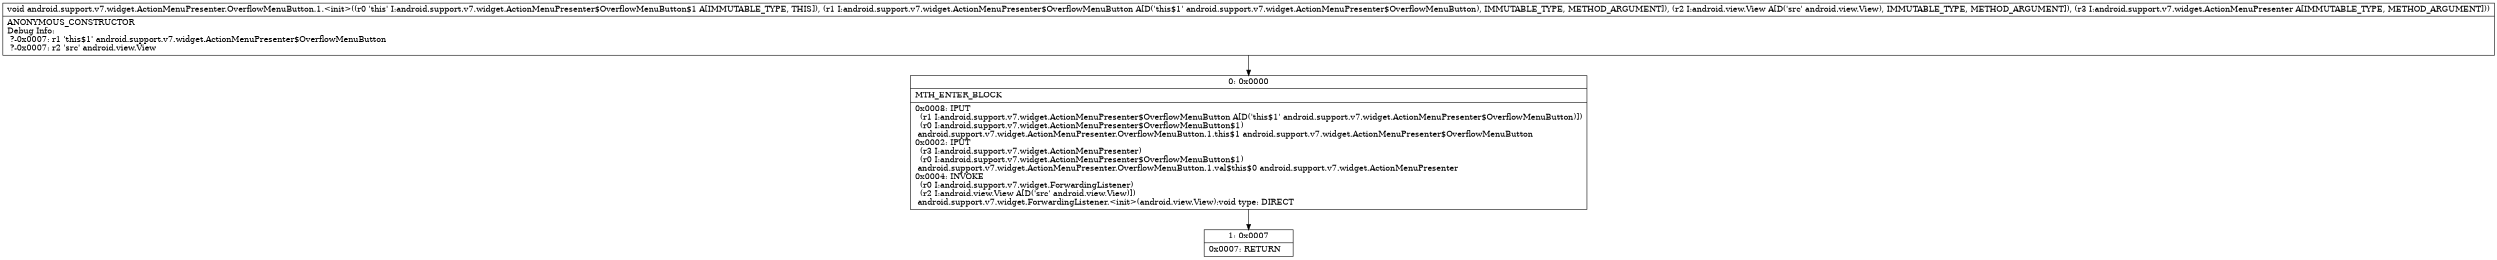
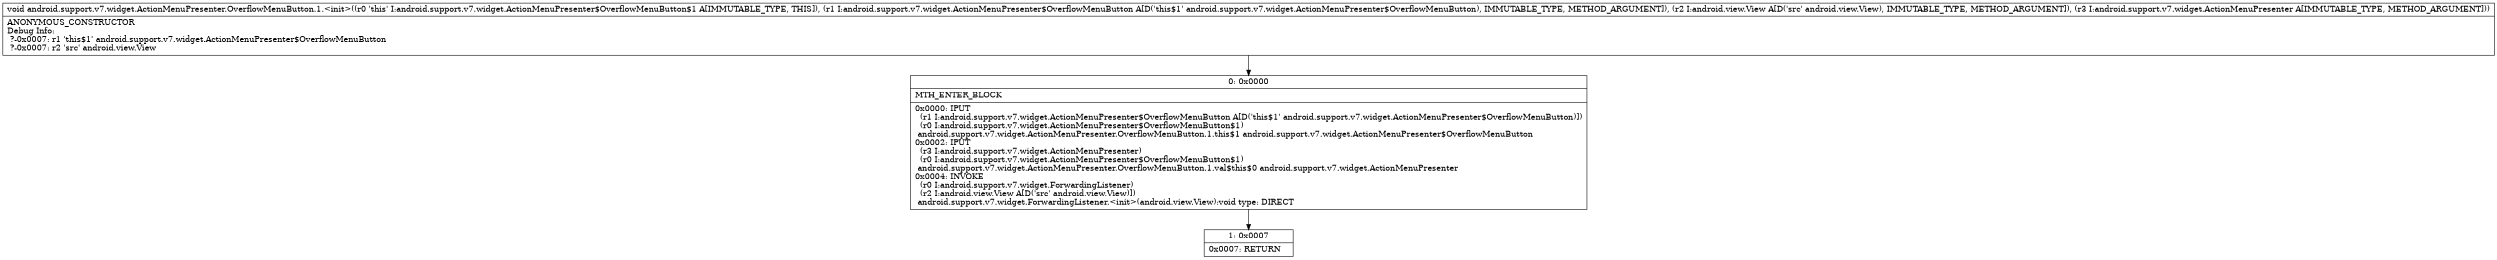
node "0: 0x0000": text "0x0008: IPUT" -> "0x0000: IPUT"
